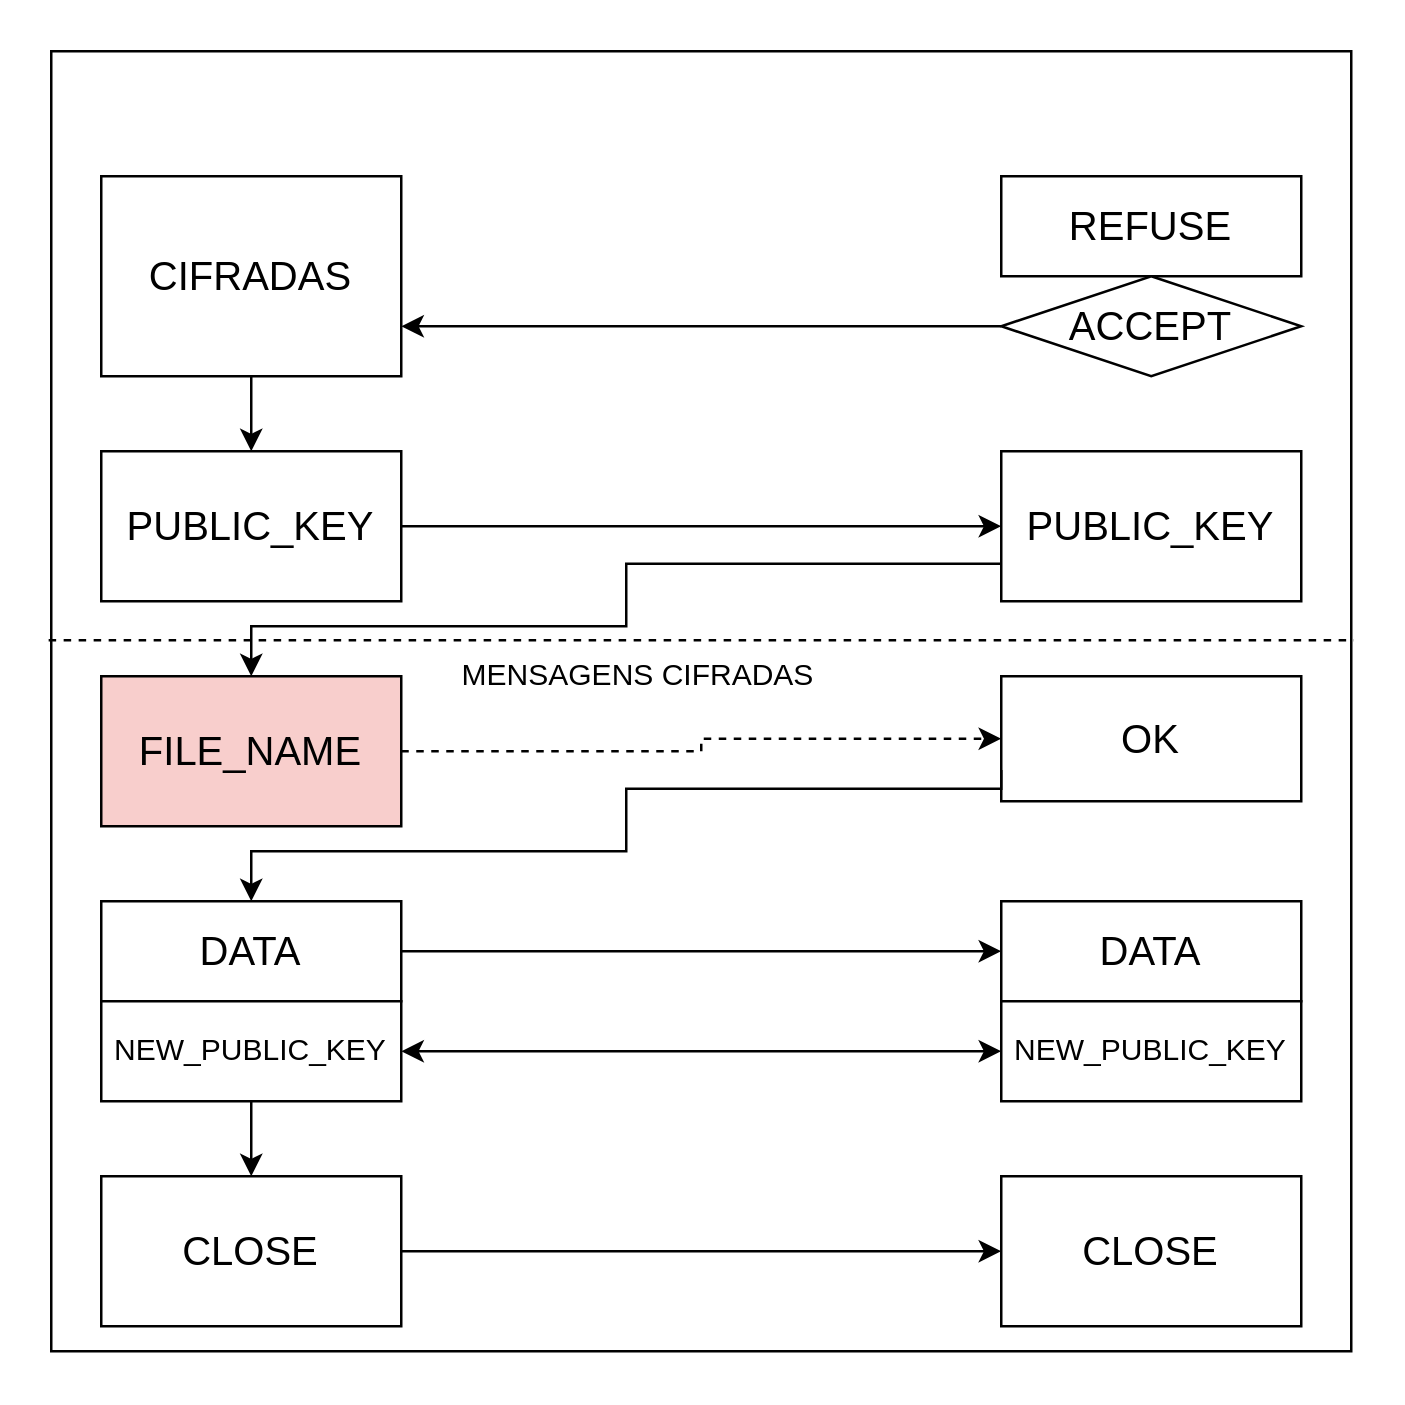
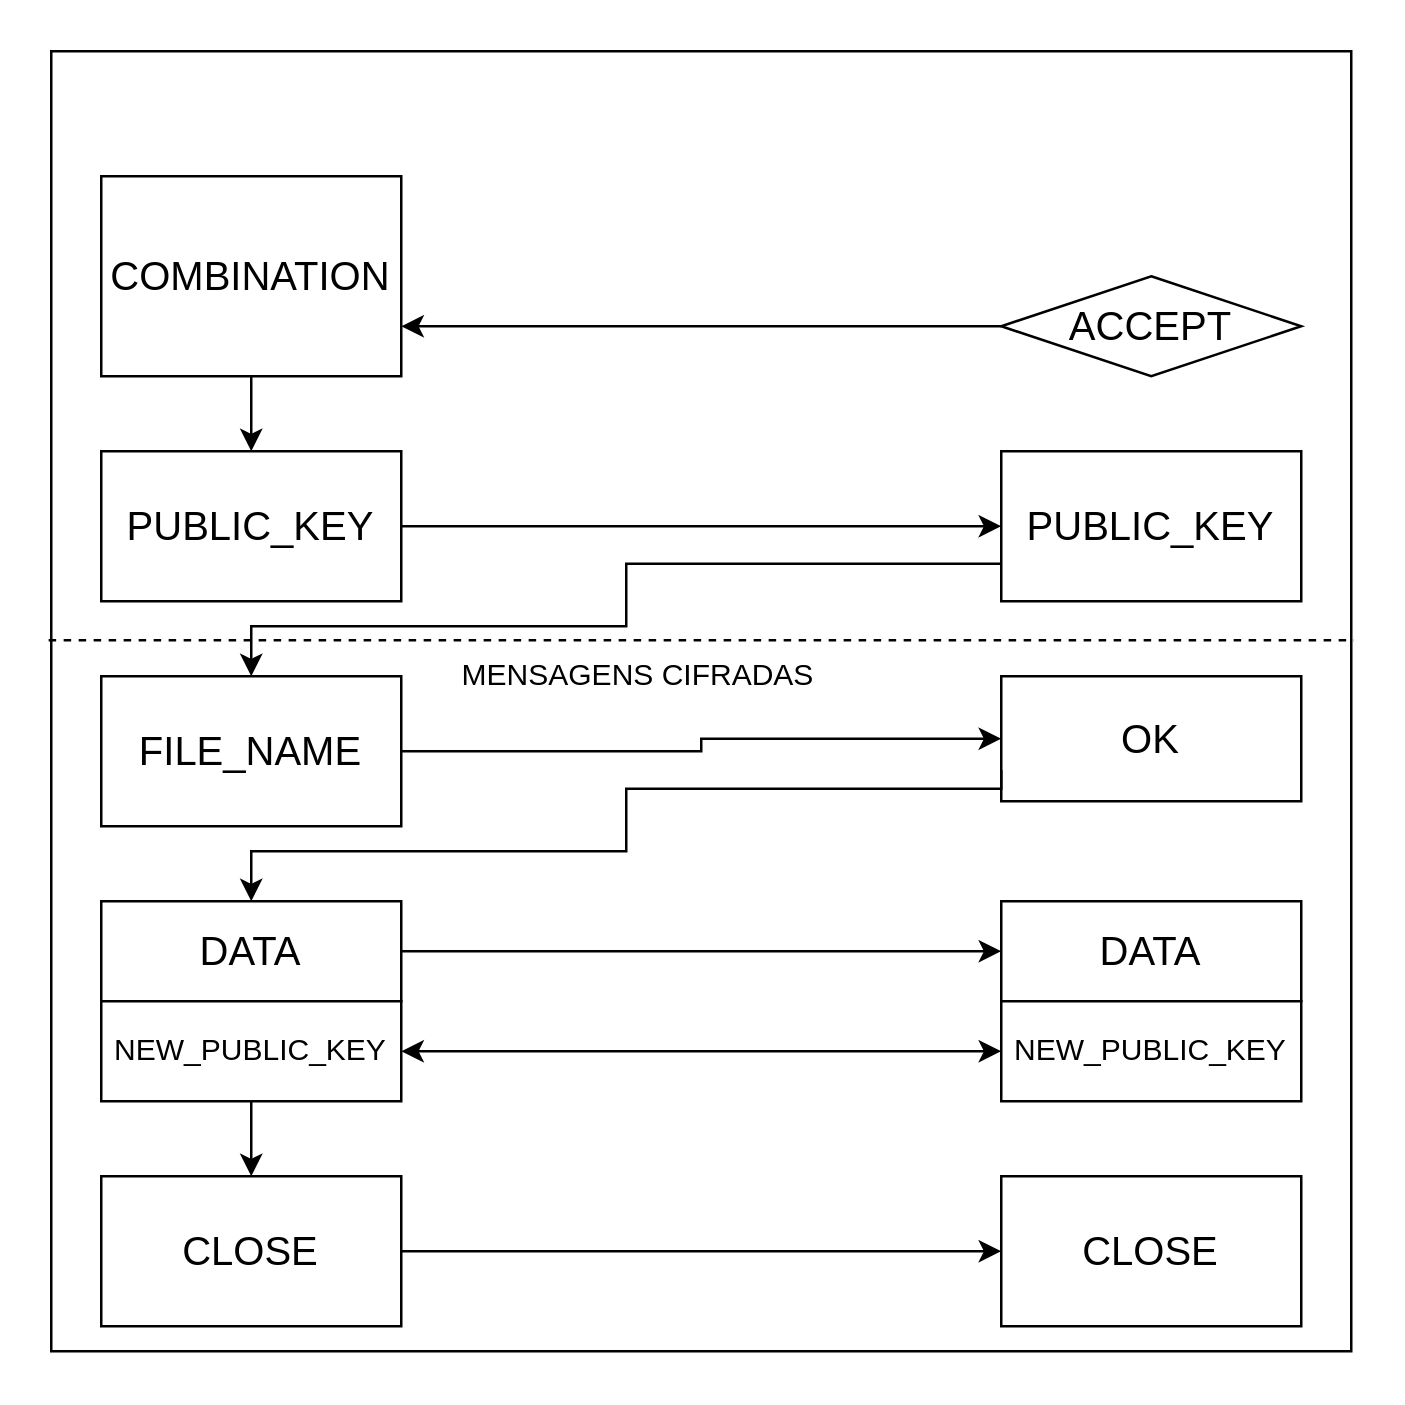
node "REFUSE": removed
node "CIFRADAS": label "CIFRADAS" -> "COMBINATION"
edge "FILE_NAME" -> "OK": style dashed -> solid
node "FILE_NAME": fillcolor #f8cecc -> #ffffff
